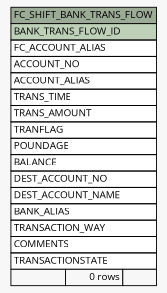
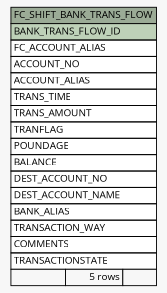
node "FC_SHIFT_BANK_TRANS_FLOW": text "0 rows" -> "5 rows"
